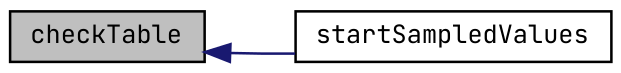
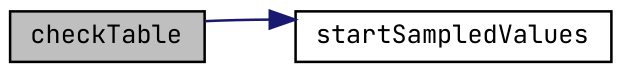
edge "startSampledValues" -> "checkTable": reversed
